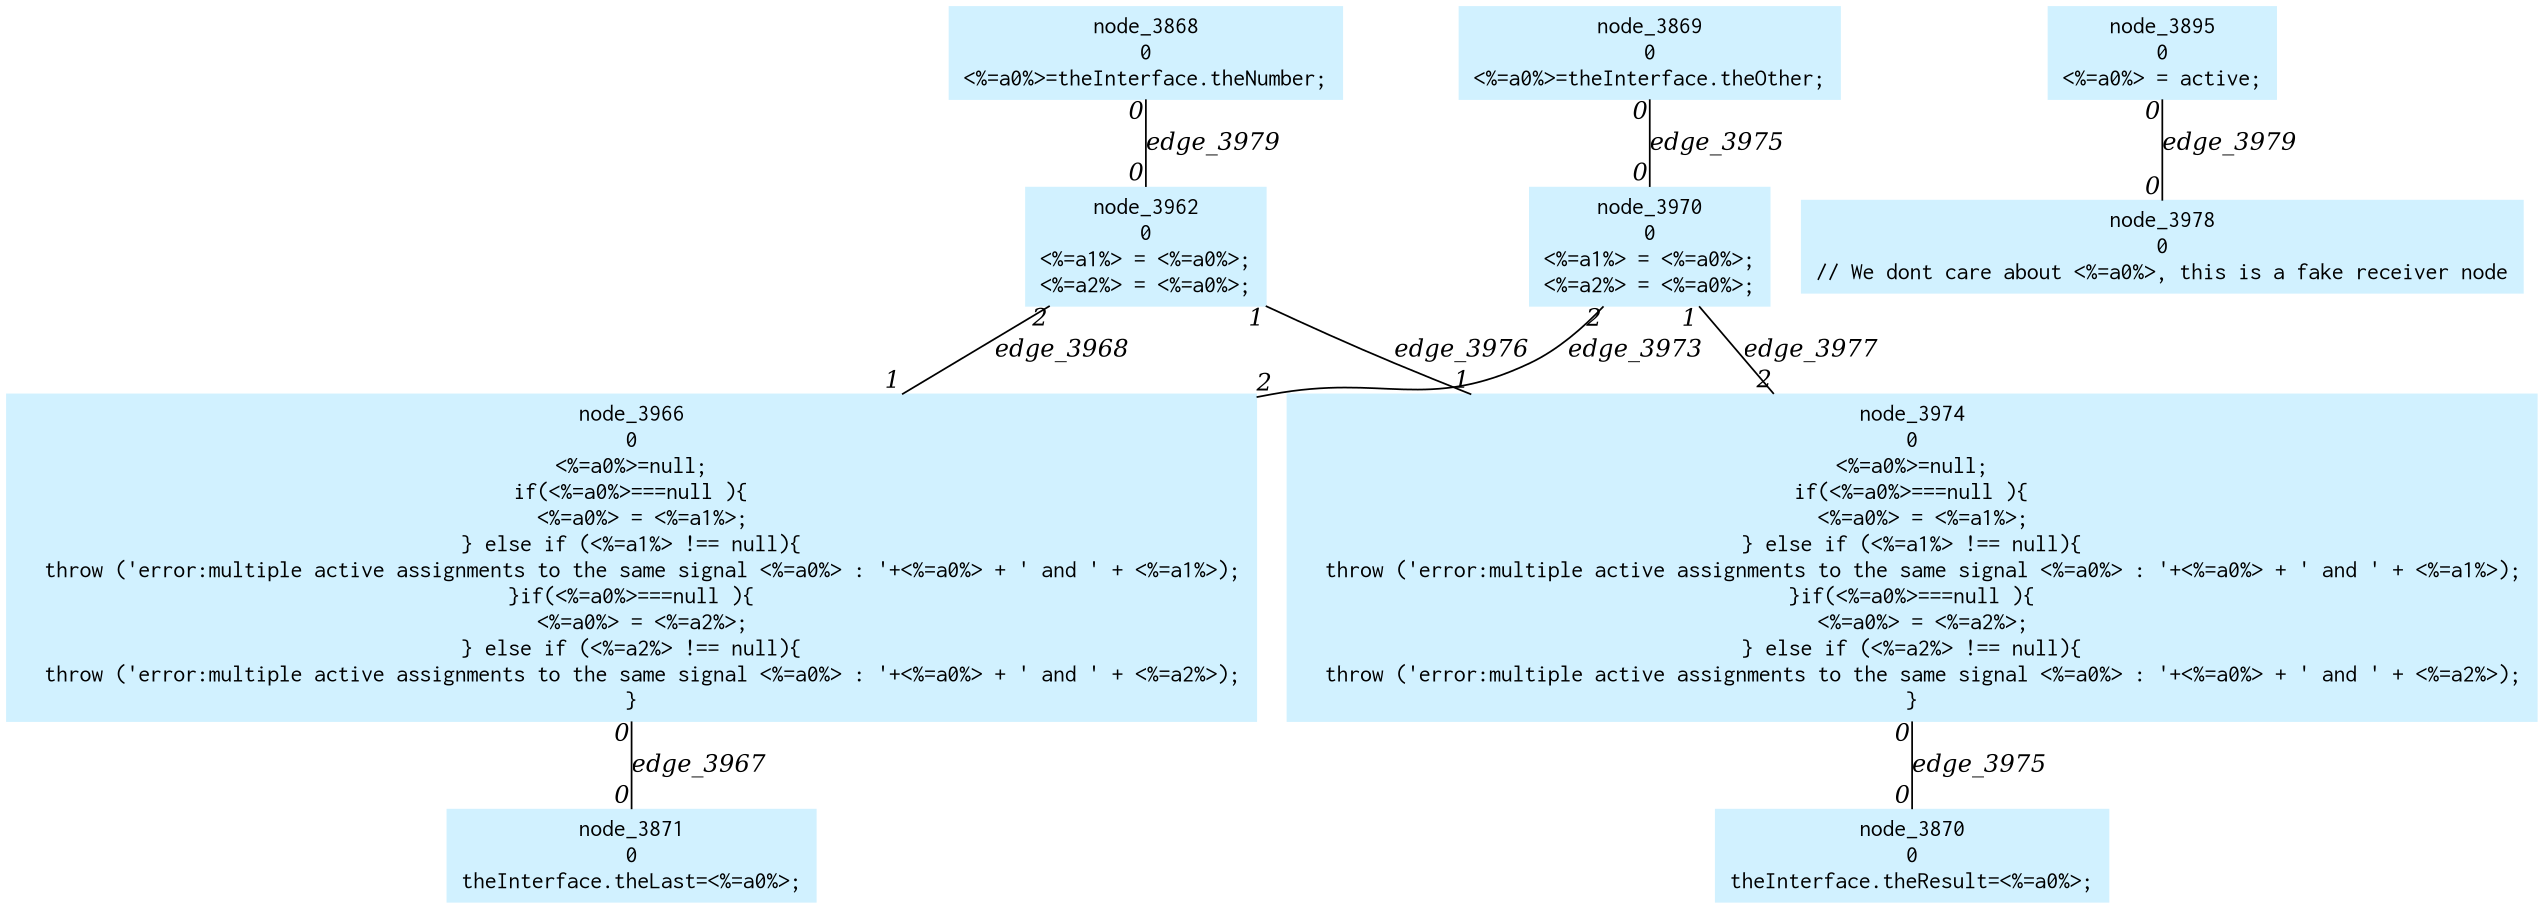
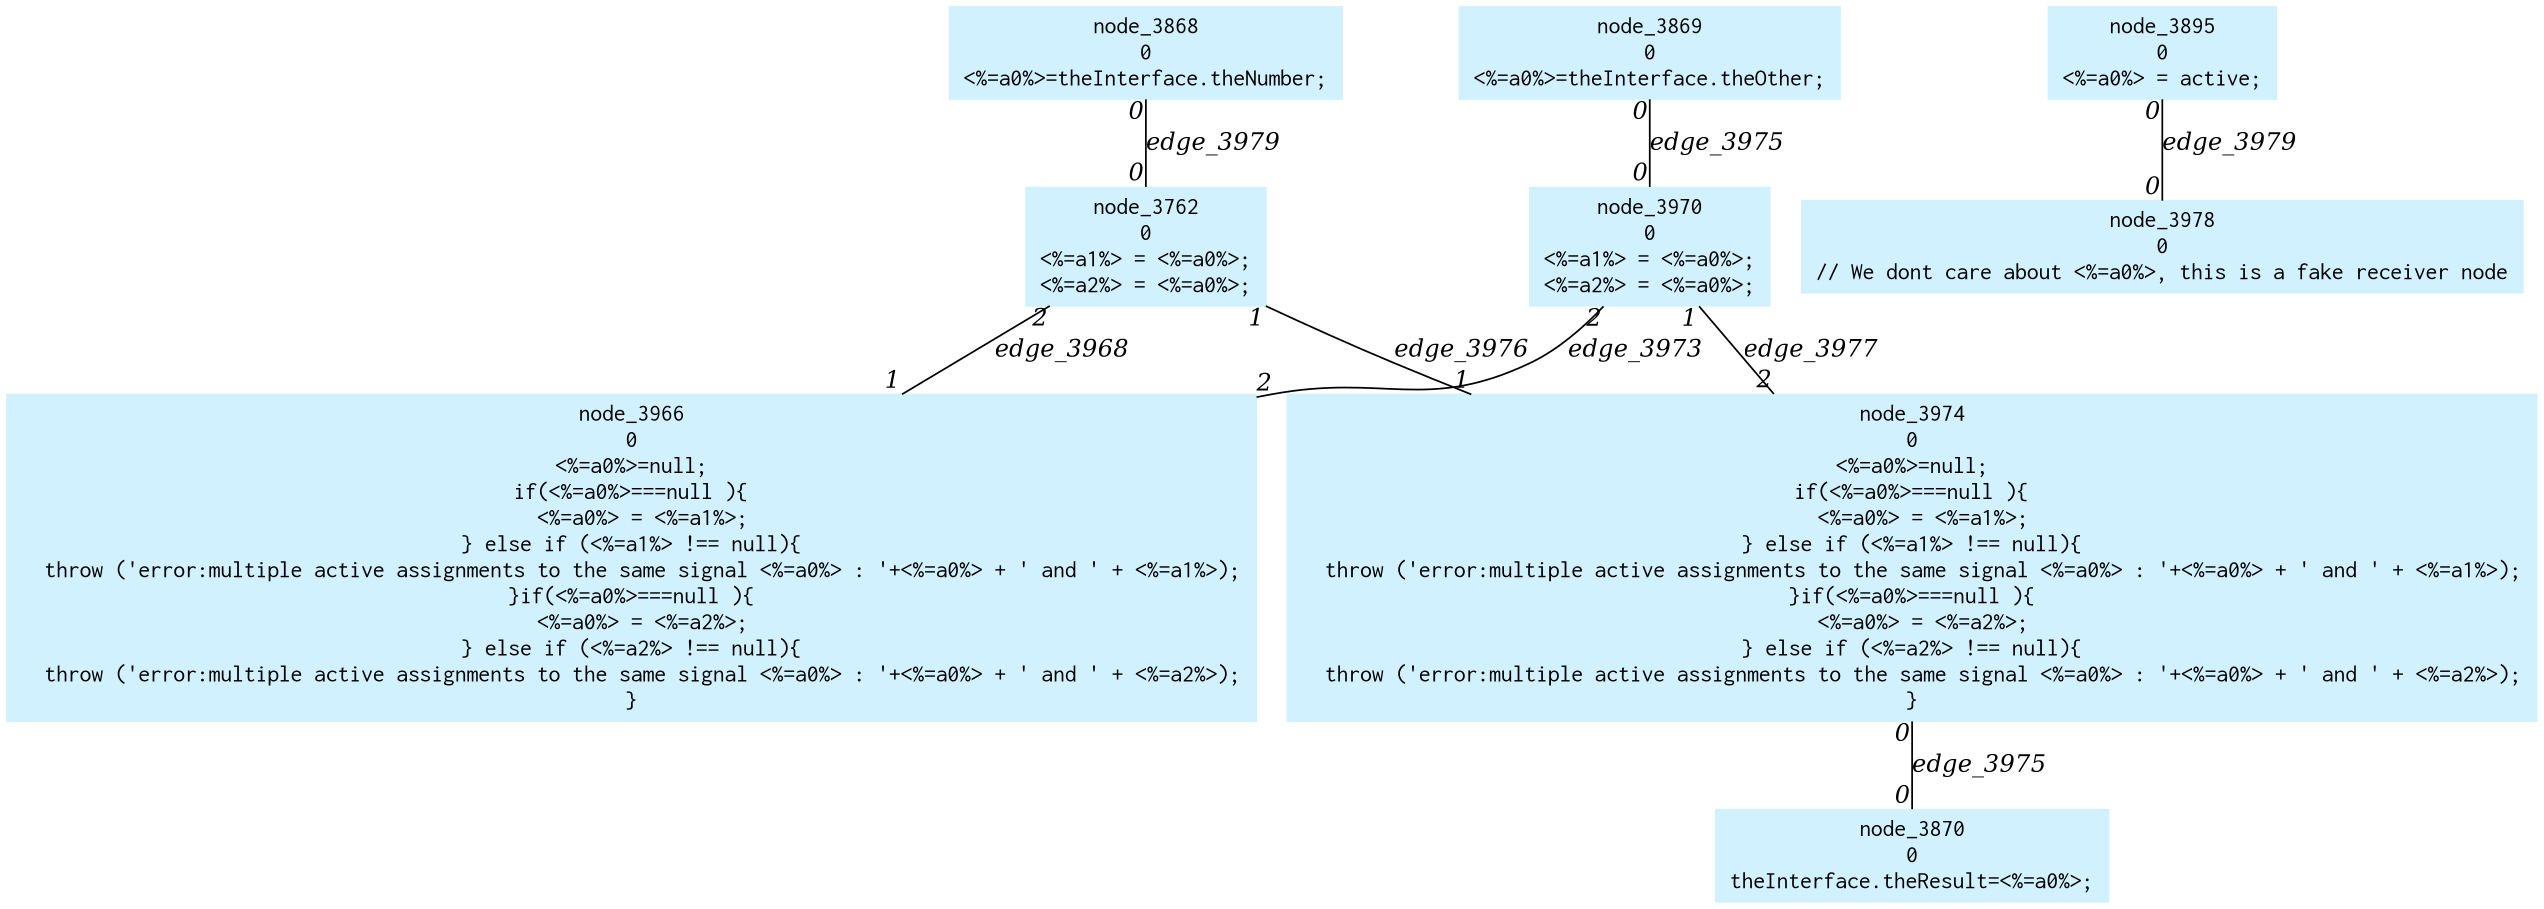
node "node_3962 0 <%=a1%> = <%=a0%>; <%=a2%> = <%=a0%>;": label "node_3962 0 <%=a1%> = <%=a0%>; <%=a2%> = <%=a0%>;" -> "node_3762 0 <%=a1%> = <%=a0%>; <%=a2%> = <%=a0%>;"
node "node_3871 0 theInterface.theLast=<%=a0%>;": removed
